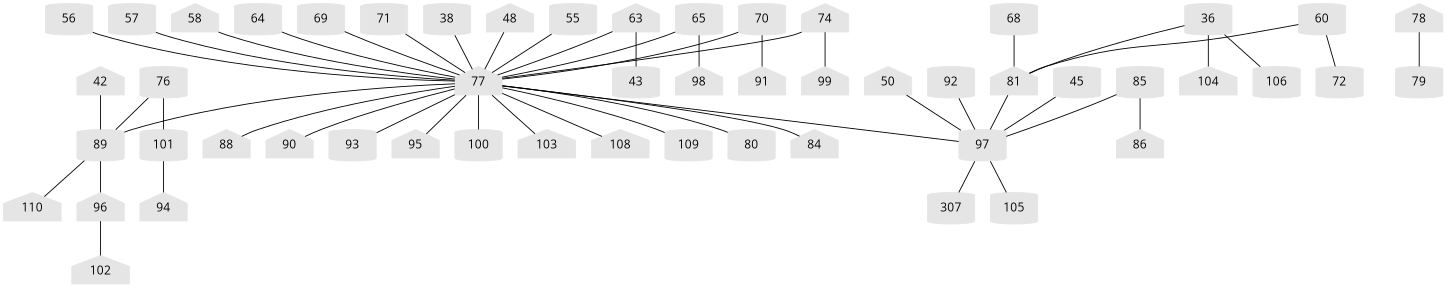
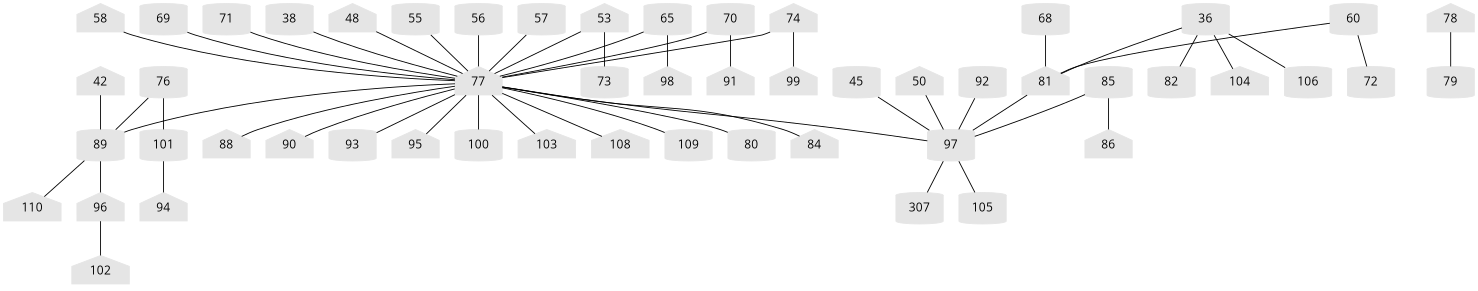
node "64": removed
node "63": label "63" -> "53"
node "43": label "43" -> "73"
node "82": added
